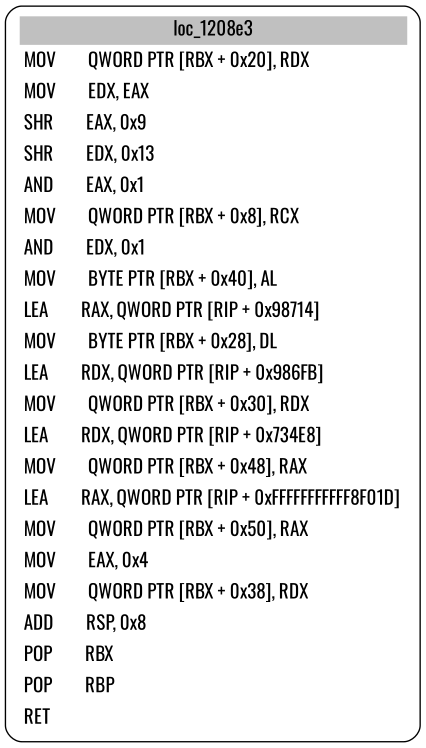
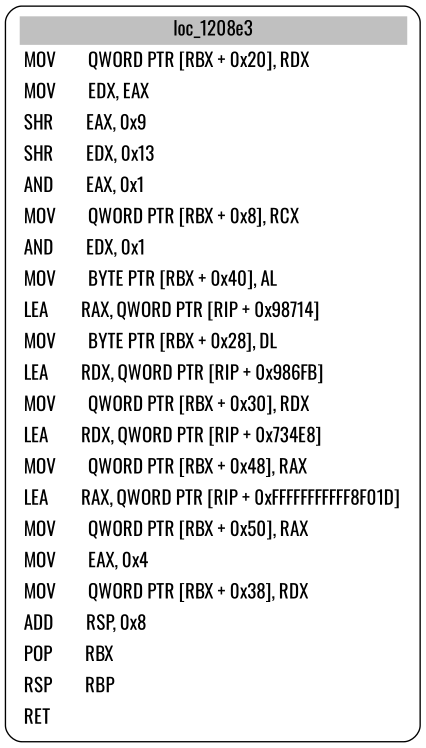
node "loc_1208e3": text "POP        RBP" -> "RSP        RBP"
